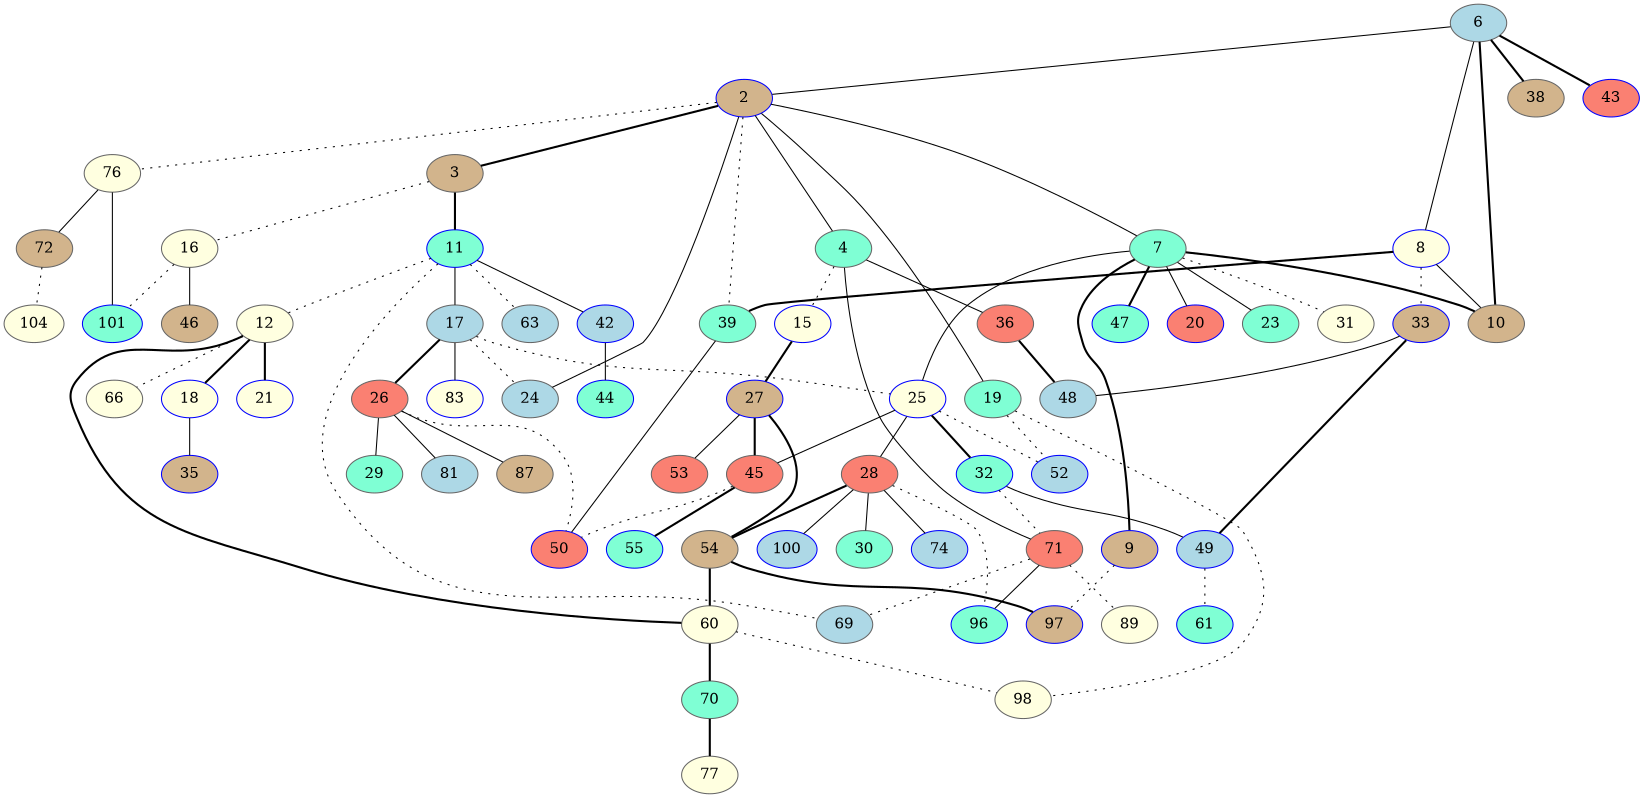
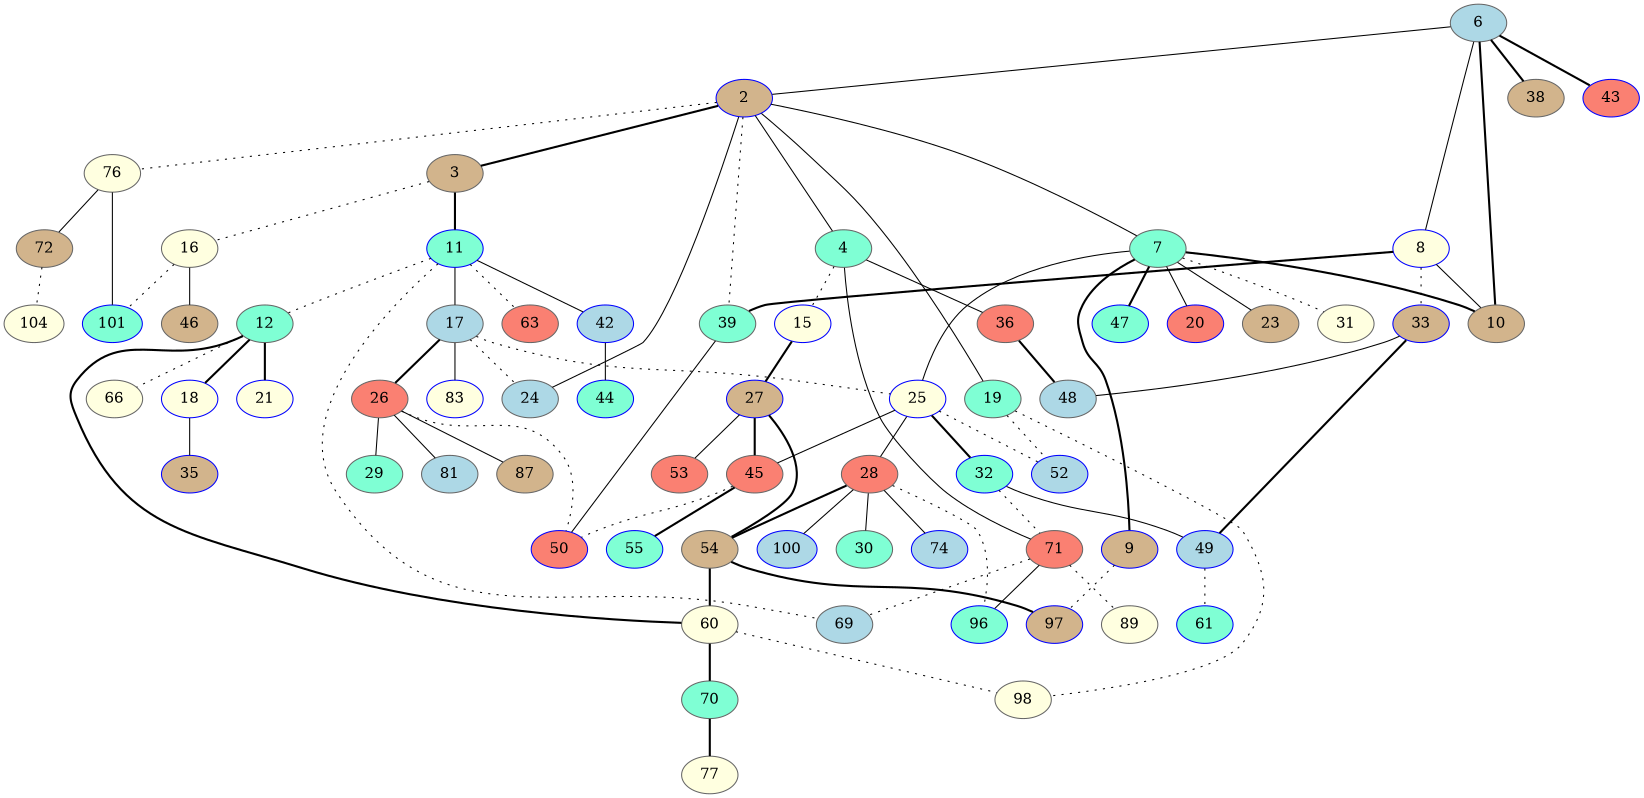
node "12": fillcolor lightyellow -> aquamarine
node "63": fillcolor lightblue -> salmon
node "23": fillcolor aquamarine -> tan
